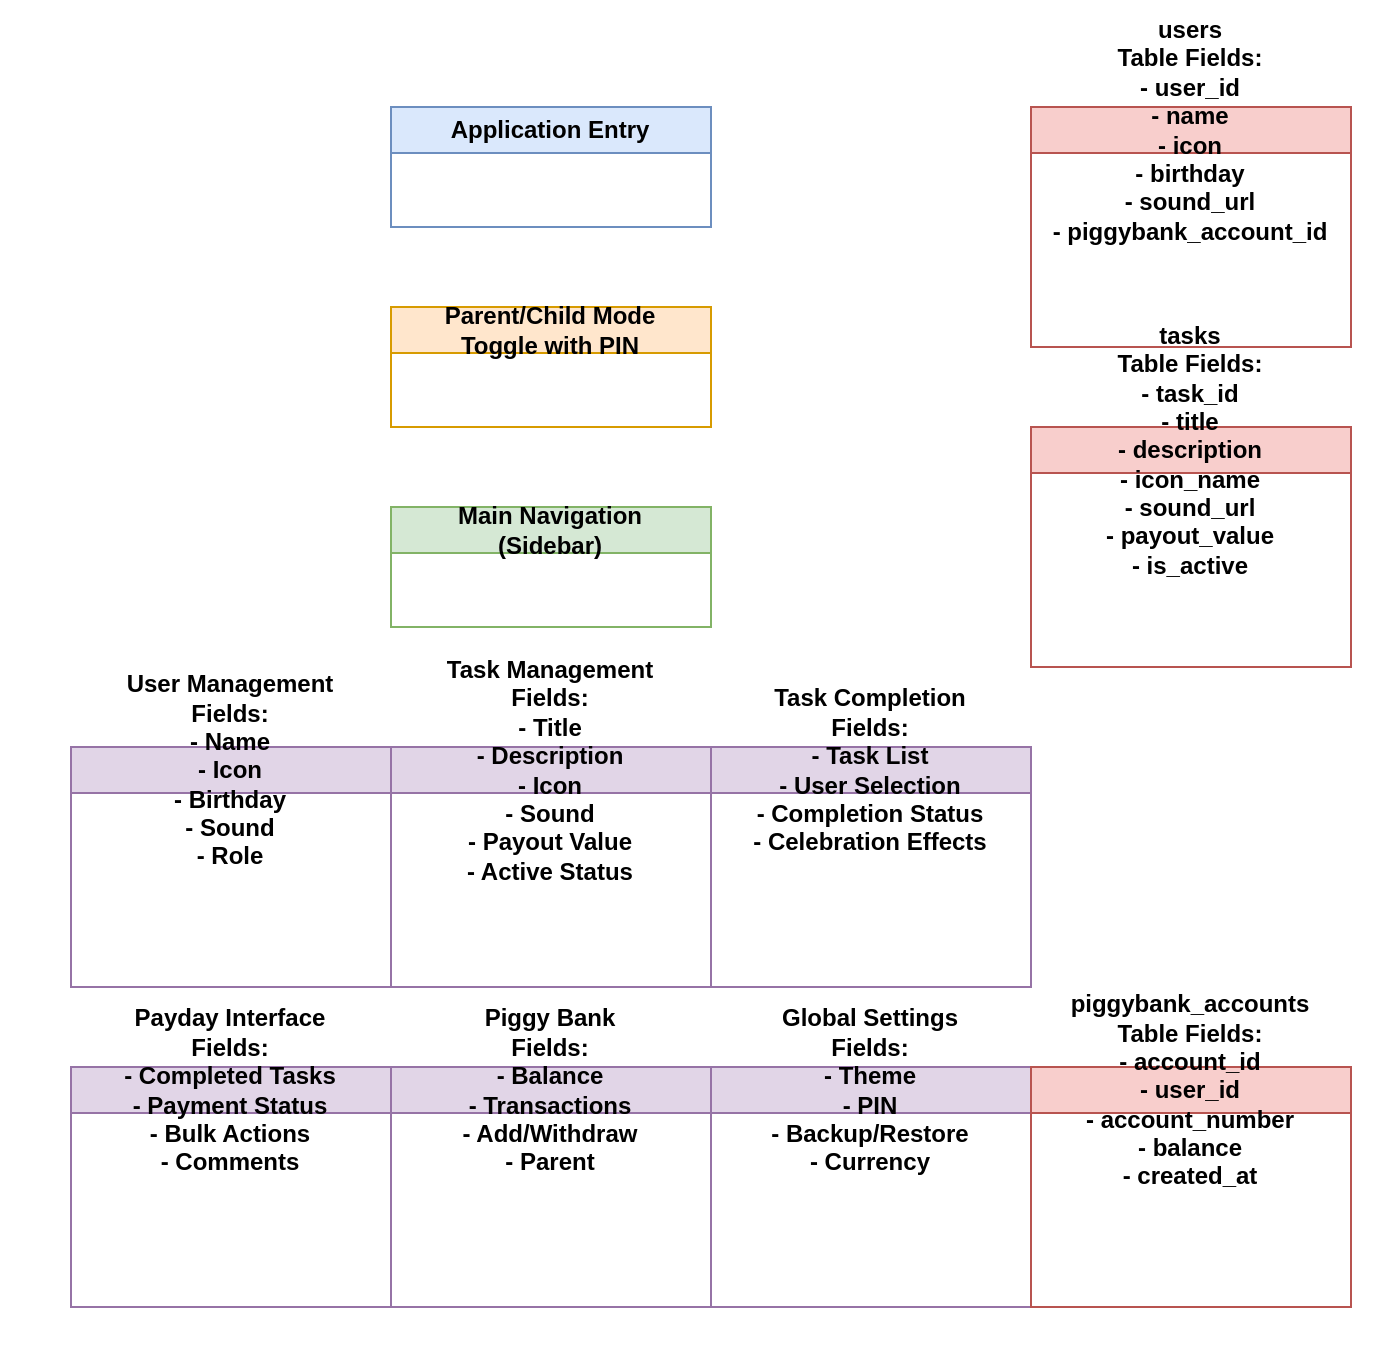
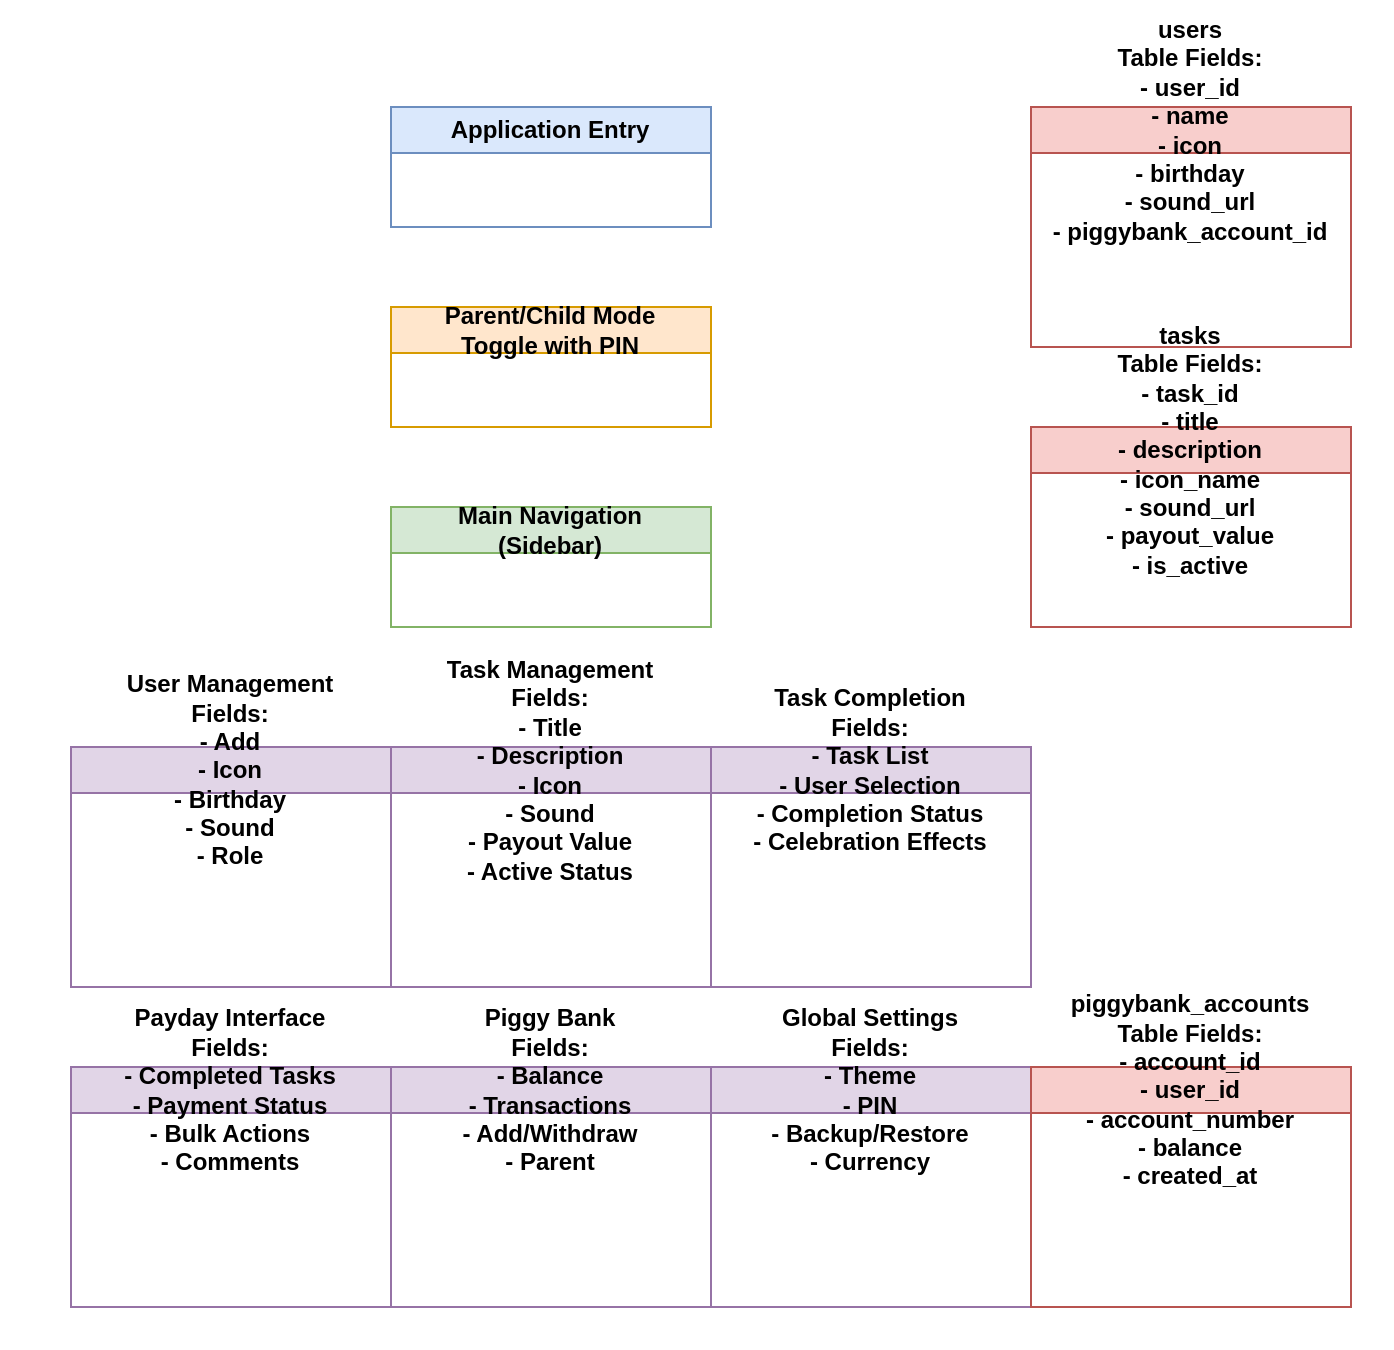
node "tasks Table Fields: - task_id - title - description - icon_name - sound_url - payout_value - is_active": size 320x240 -> 320x200
node "User Management Fields: - Name - Icon - Birthday - Sound - Role": label "User Management Fields: - Name - Icon - Birthday - Sound - Role" -> "User Management Fields: - Add - Icon - Birthday - Sound - Role"
